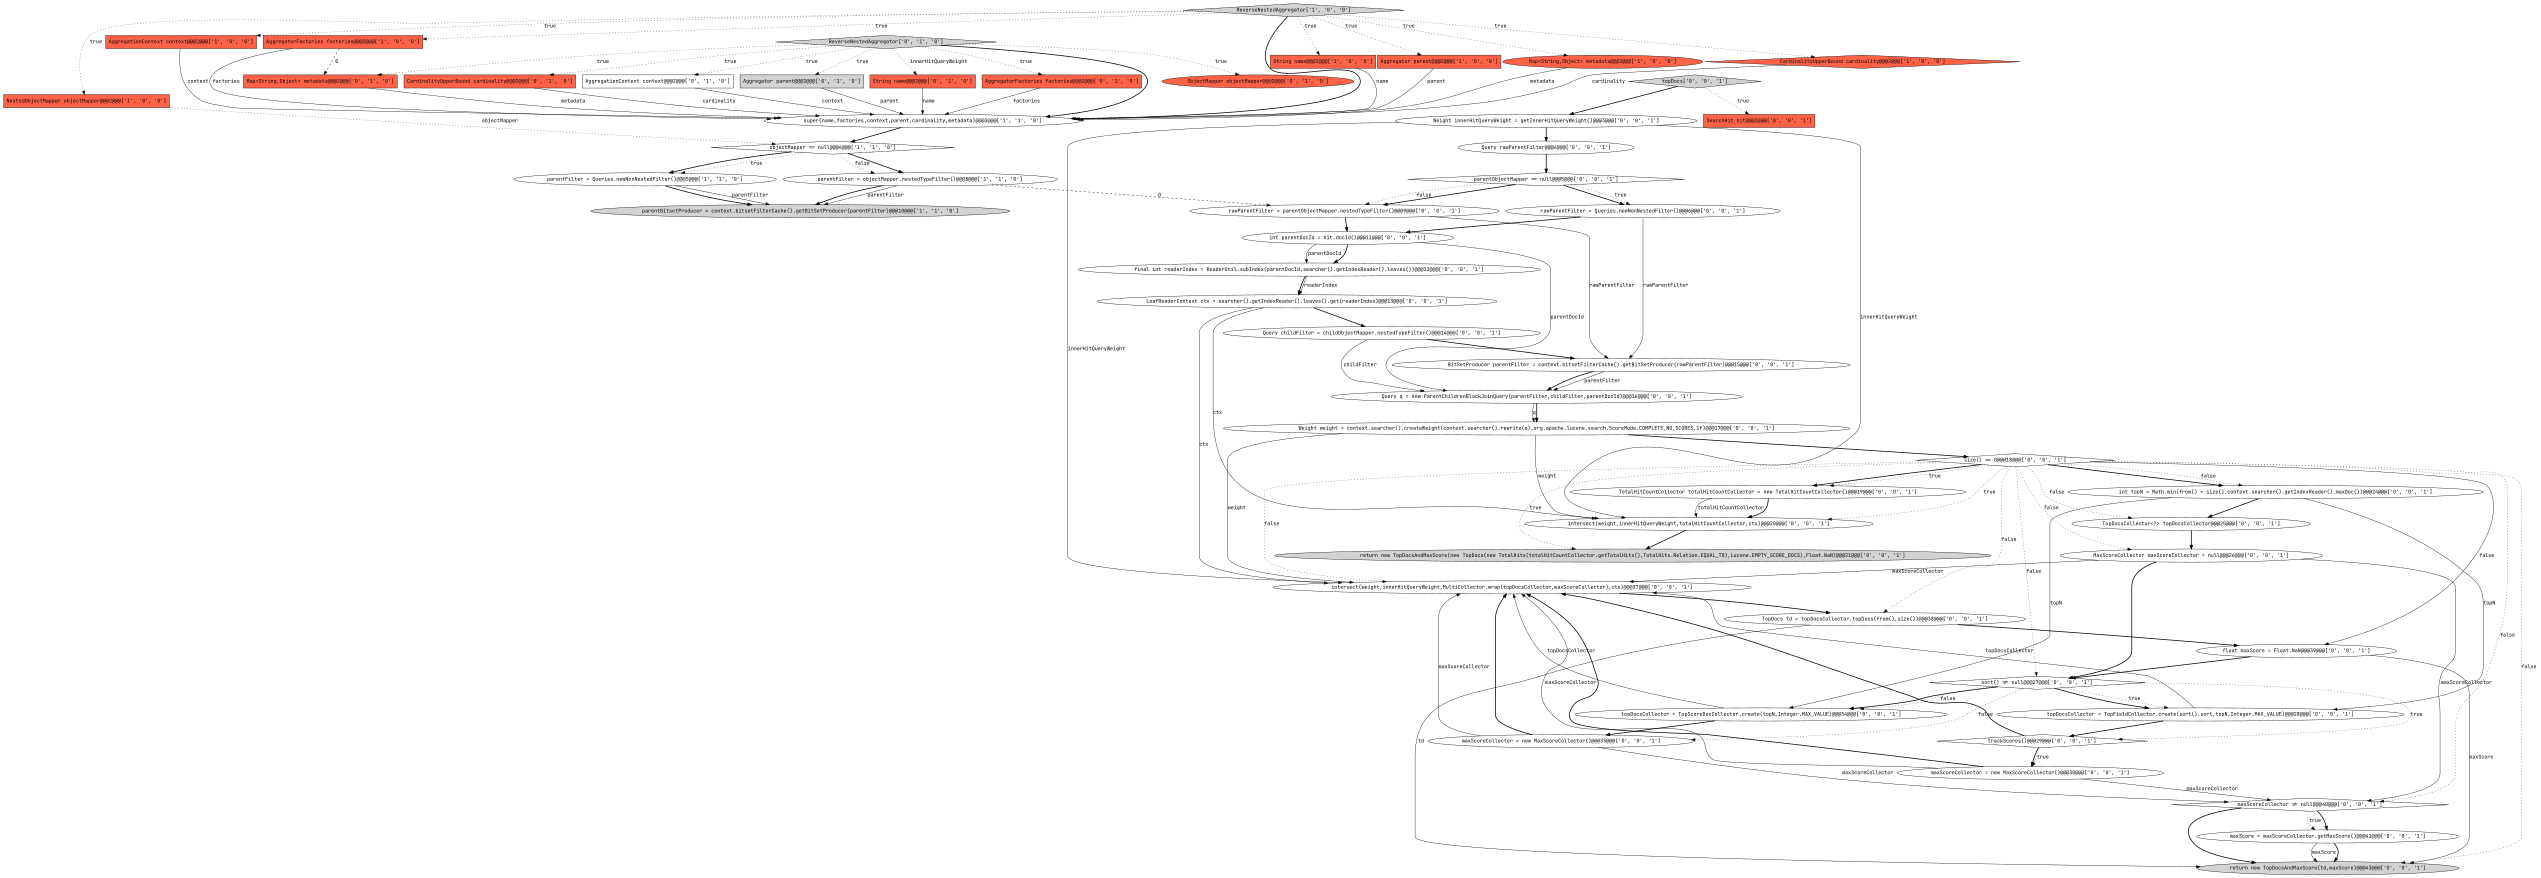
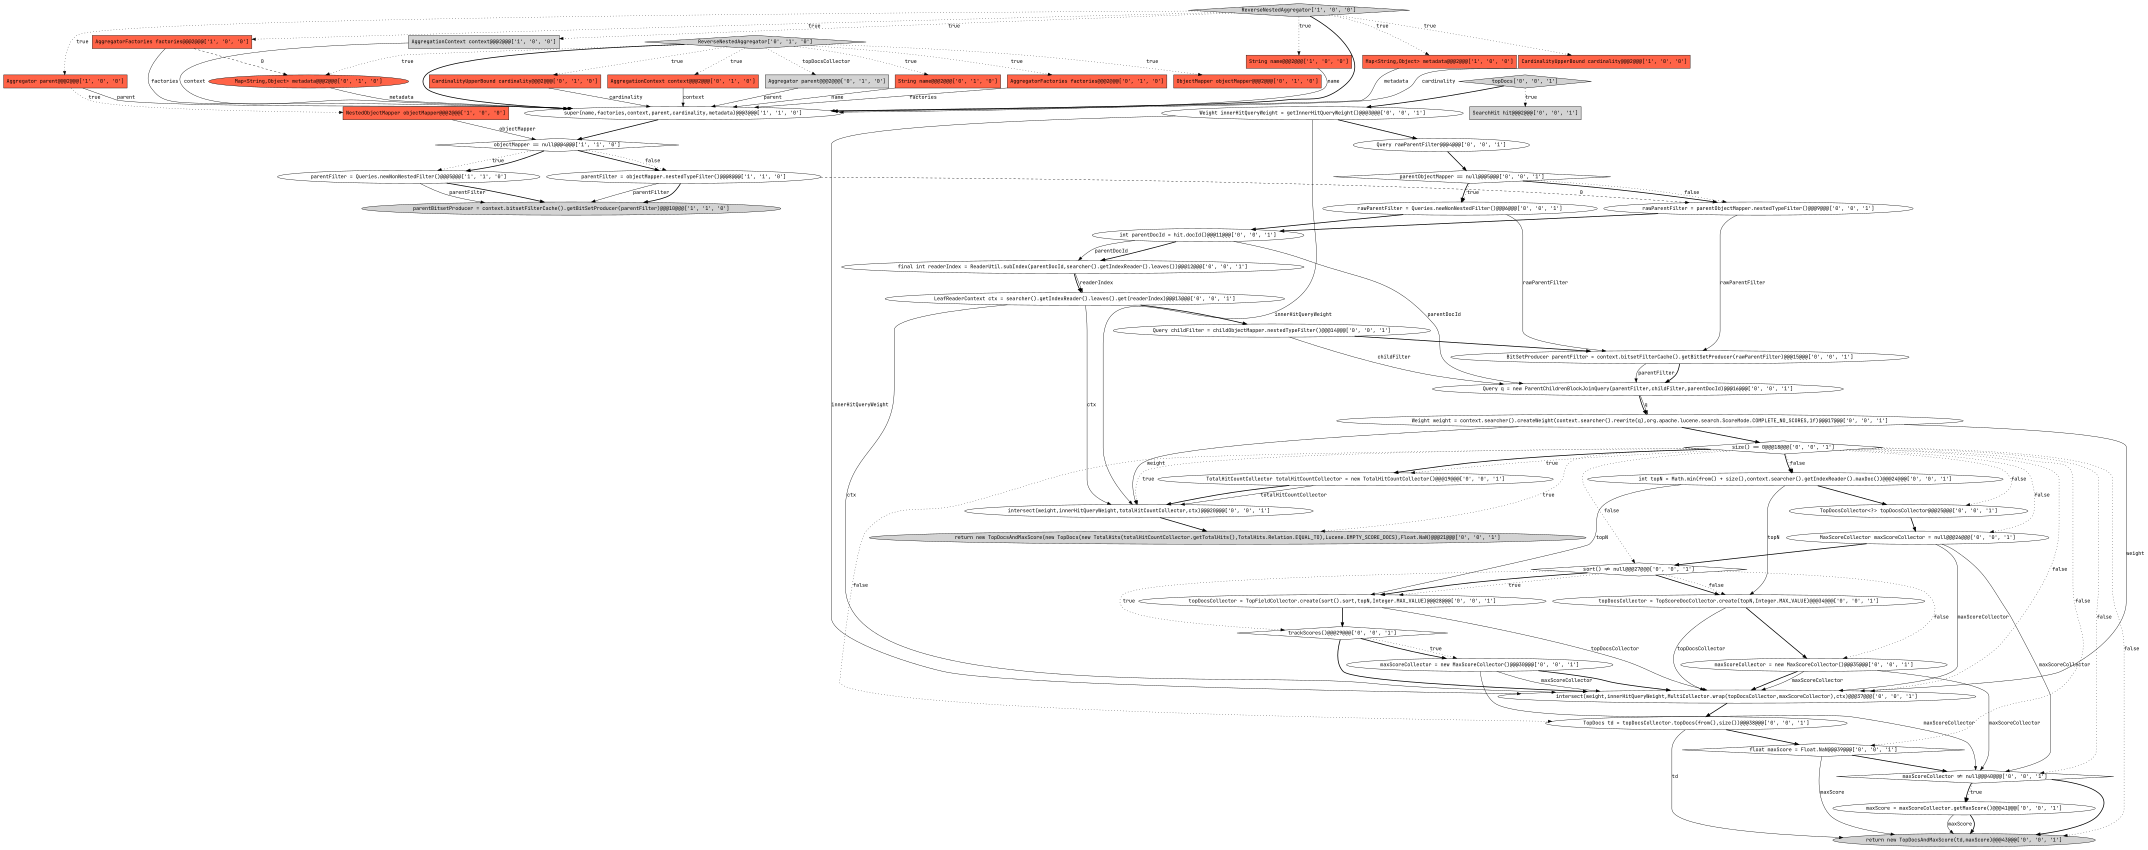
edge "ReverseNestedAggregator['1', '0', '0']" -> "NestedObjectMapper objectMapper@@@2@@@['1', '0', '0']": now "Aggregator parent@@@2@@@['1', '0', '0']" -> "NestedObjectMapper objectMapper@@@2@@@['1', '0', '0']"
node "AggregationContext context@@@2@@@['1', '0', '0']": fillcolor tomato -> lightgray
edge "ReverseNestedAggregator['0', '1', '0']" -> "Aggregator parent@@@2@@@['0', '1', '0']": label "true" -> "topDocsCollector"
edge "ReverseNestedAggregator['0', '1', '0']" -> "String name@@@2@@@['0', '1', '0']": label "innerHitQueryWeight" -> "true"
node "Map<String,Object> metadata@@@2@@@['1', '0', '0']": shape ellipse -> box
node "CardinalityUpperBound cardinality@@@2@@@['1', '0', '0']": shape diamond -> box
node "Map<String,Object> metadata@@@2@@@['0', '1', '0']": shape box -> ellipse
node "AggregationContext context@@@2@@@['0', '1', '0']": fillcolor white -> tomato
node "ObjectMapper objectMapper@@@2@@@['0', '1', '0']": shape ellipse -> box
node "SearchHit hit@@@2@@@['0', '0', '1']": fillcolor tomato -> lightgray
edge "NestedObjectMapper objectMapper@@@2@@@['1', '0', '0']" -> "objectMapper == null@@@4@@@['1', '1', '0']": style dotted -> solid
edge "size() == 0@@@18@@@['0', '0', '1']" -> "float maxScore = Float.NaN@@@39@@@['0', '0', '1']": style solid -> dotted
node "float maxScore = Float.NaN@@@39@@@['0', '0', '1']": shape ellipse -> diamond
edge "float maxScore = Float.NaN@@@39@@@['0', '0', '1']" -> "sort() != null@@@27@@@['0', '0', '1']": now "float maxScore = Float.NaN@@@39@@@['0', '0', '1']" -> "maxScoreCollector != null@@@40@@@['0', '0', '1']"
